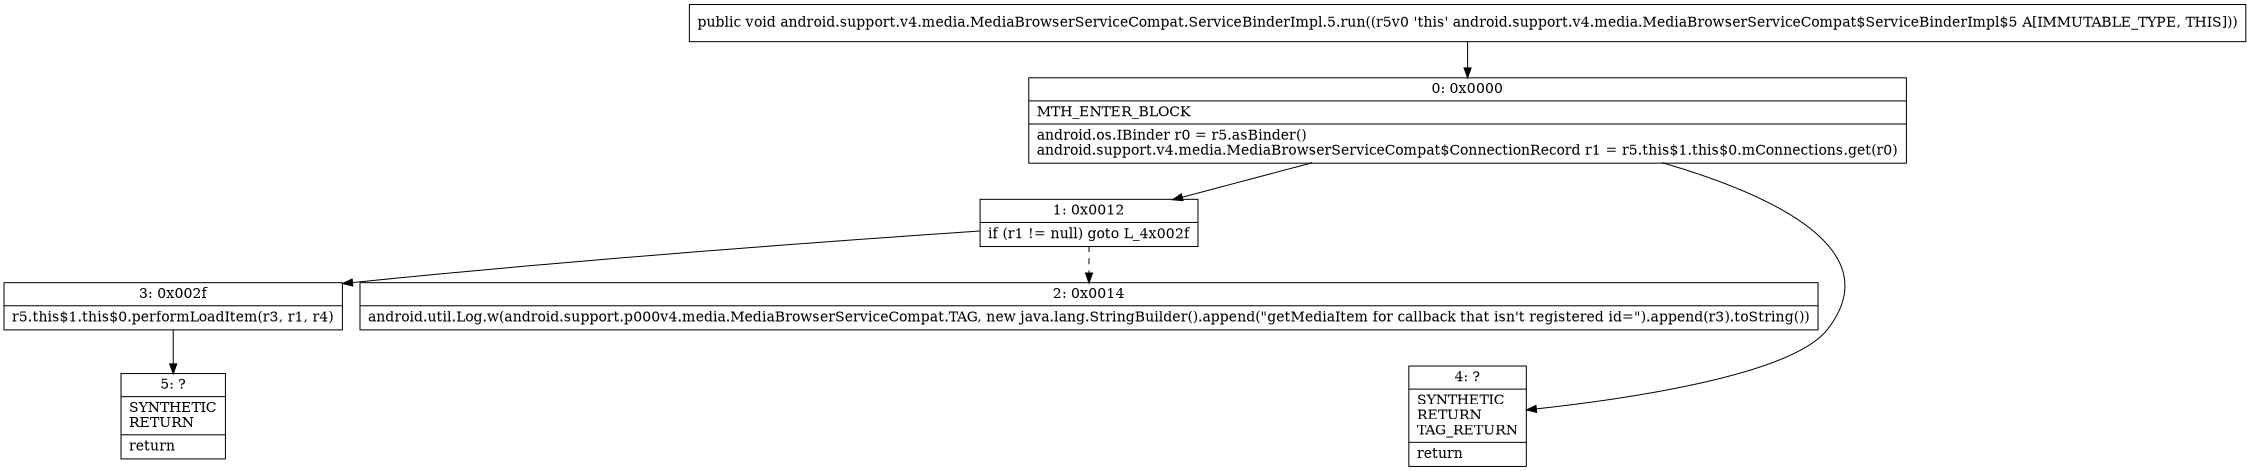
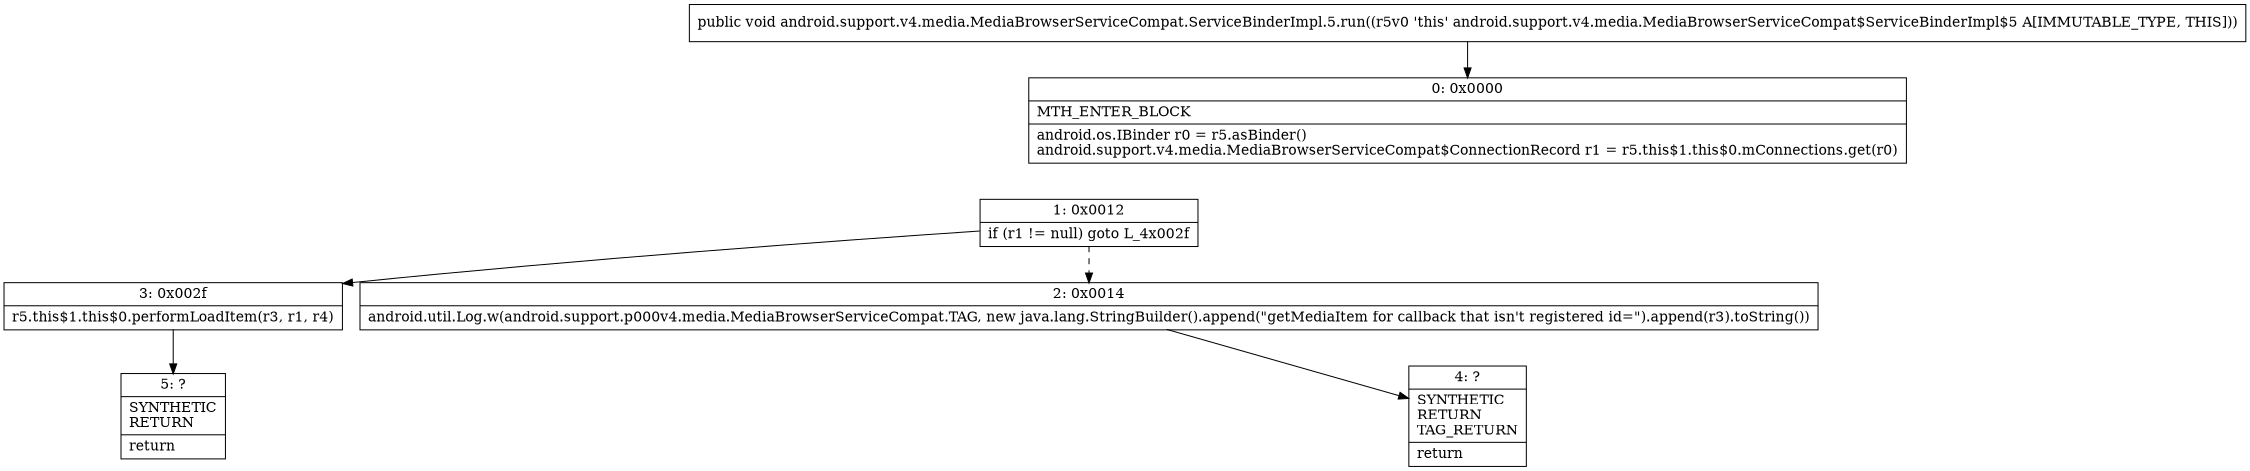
edge "0: 0x0000" -> "1: 0x0012": removed
edge "0: 0x0000" -> "4: ?": now "2: 0x0014" -> "4: ?"
